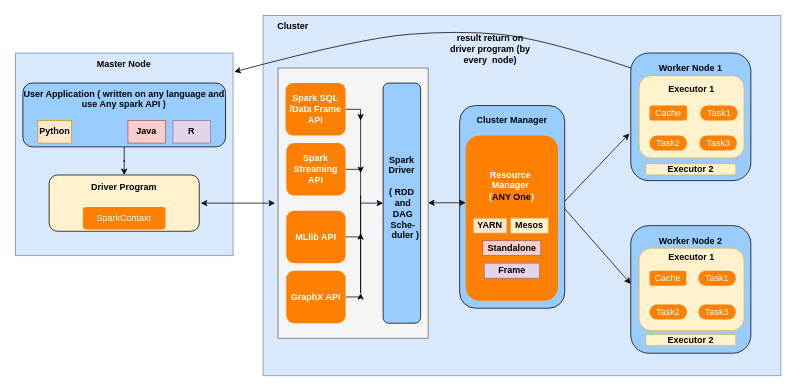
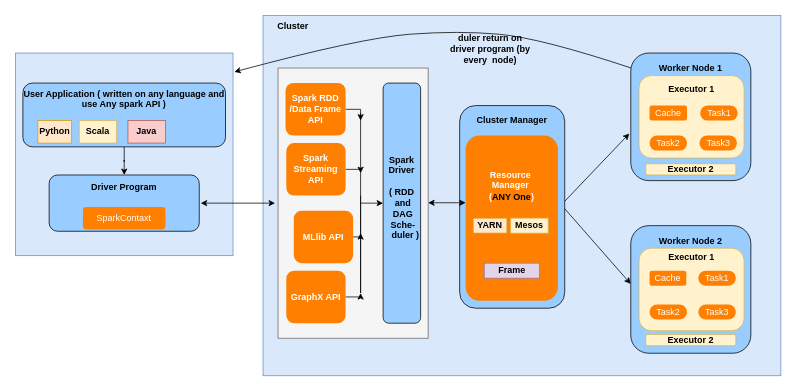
node "result return on driver program (by every node)": label "result return on driver program (by every node)" -> "duler return on driver program (by every node)"
node "Master Node": removed
node "Spark SQL /Data Frame API": label "Spark SQL /Data Frame API" -> "Spark RDD /Data Frame API"
node "Scala": added
node "R": removed
node "Driver Program": fillcolor #fff2cc -> #99ccff
node "MLlib API": moved (316, 237) -> (323, 237)
node "Standalone": removed
